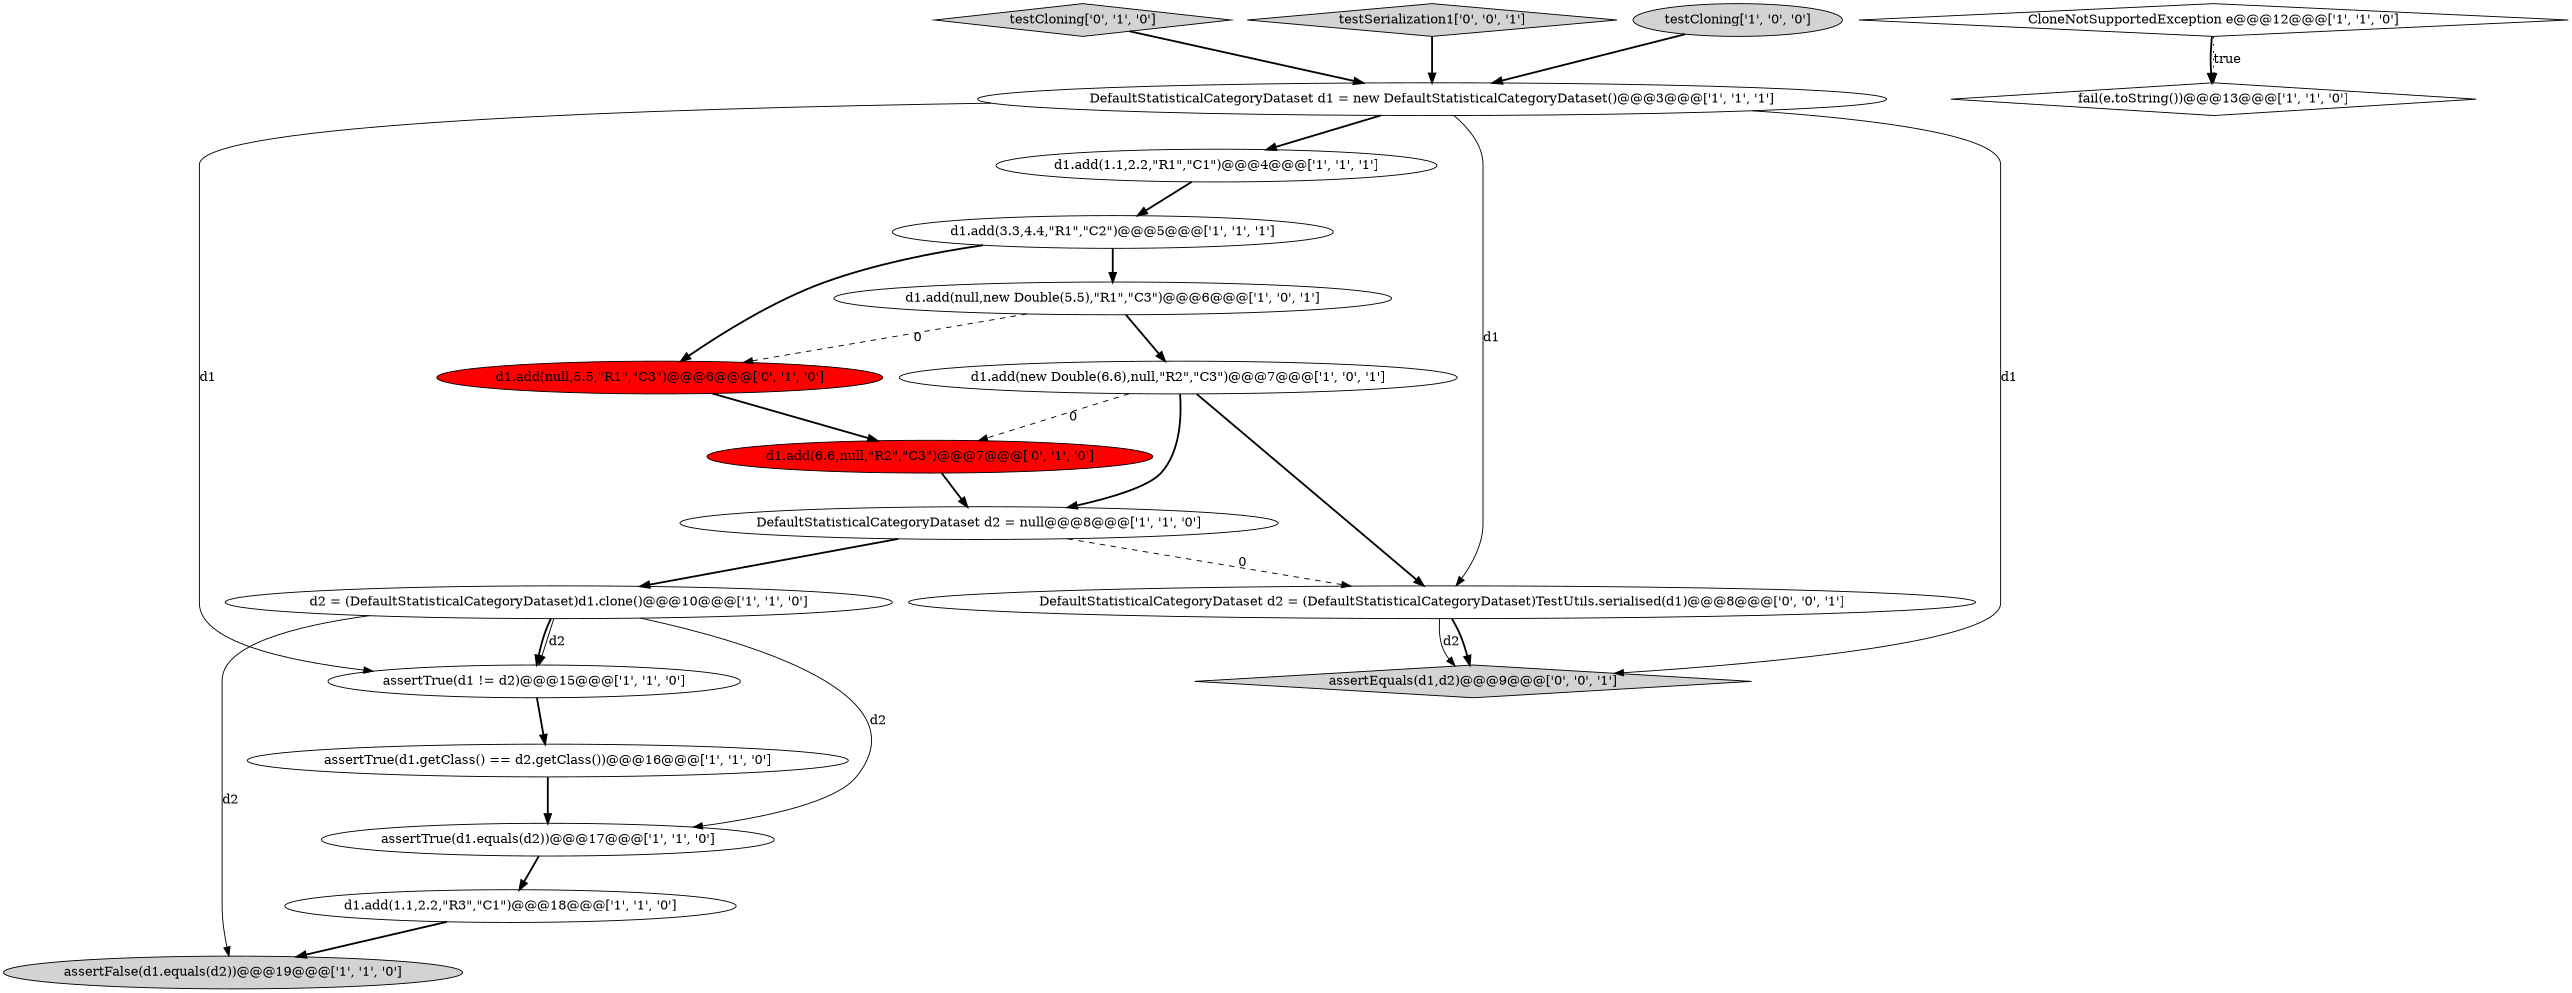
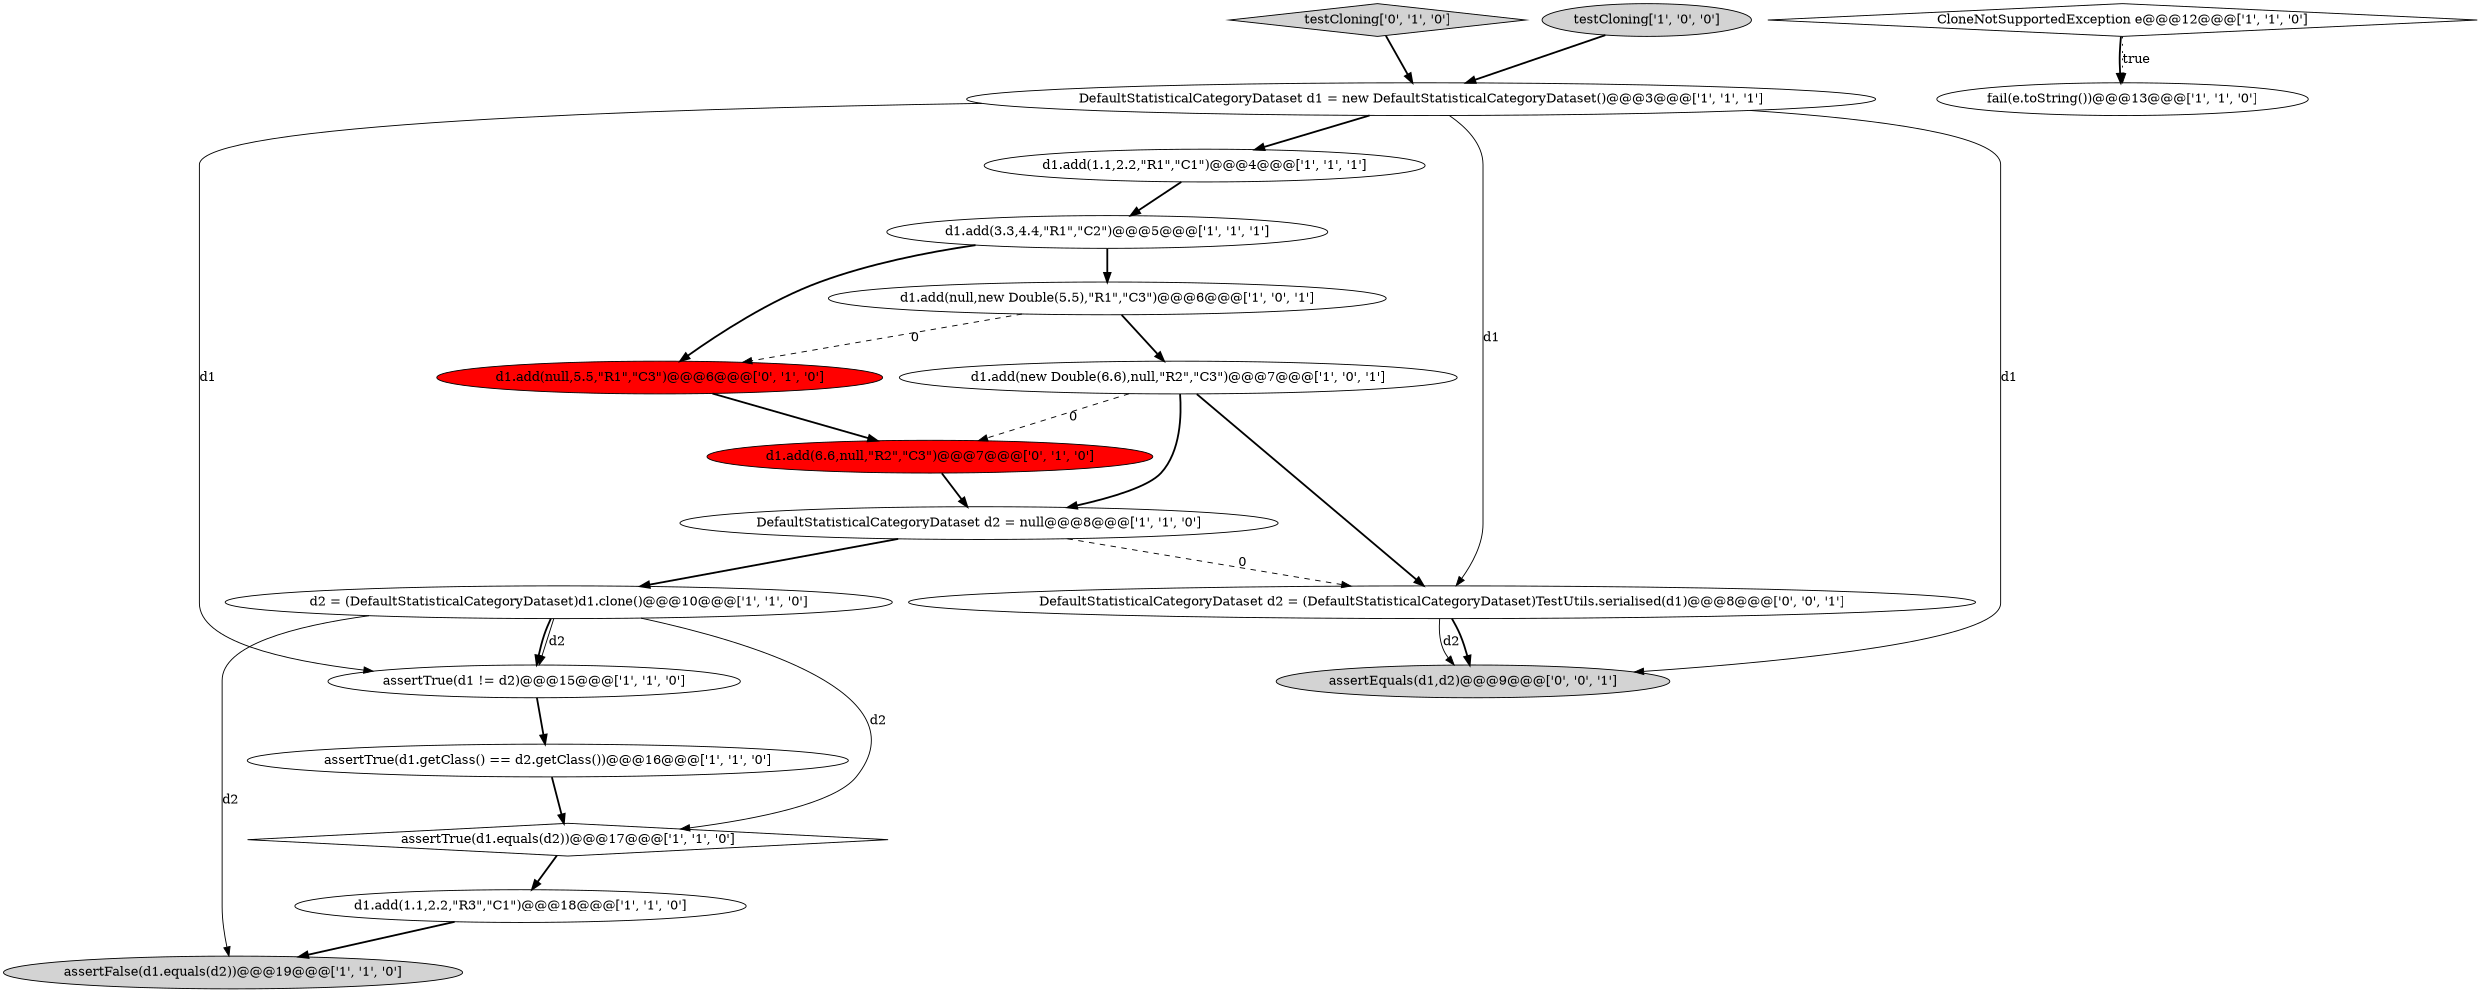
node "testSerialization1['0', '0', '1']": removed
node "fail(e.toString())@@@13@@@['1', '1', '0']": shape diamond -> ellipse
node "assertEquals(d1,d2)@@@9@@@['0', '0', '1']": shape diamond -> ellipse
node "assertTrue(d1.equals(d2))@@@17@@@['1', '1', '0']": shape ellipse -> diamond
